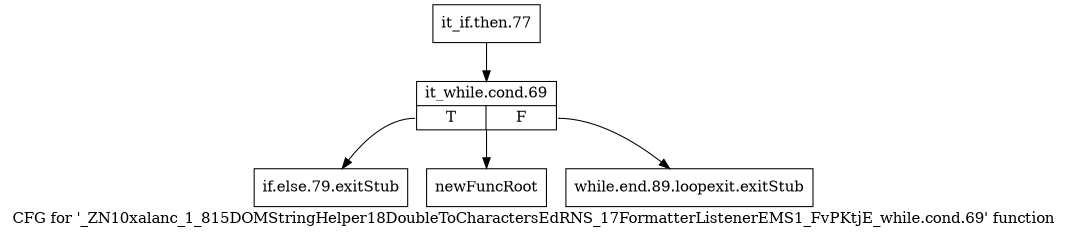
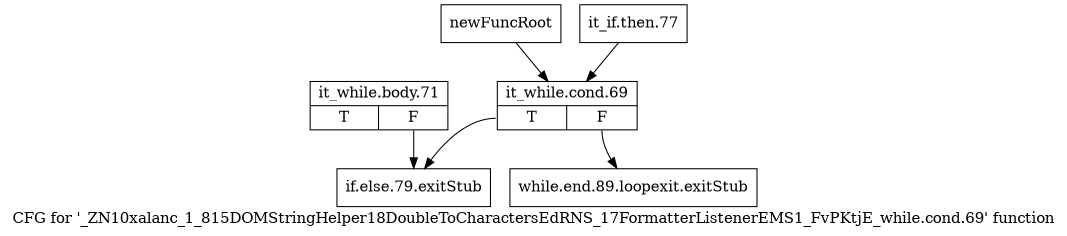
node "it_while.body.71": added
edge "it_while.cond.69" -> "newFuncRoot": reversed
